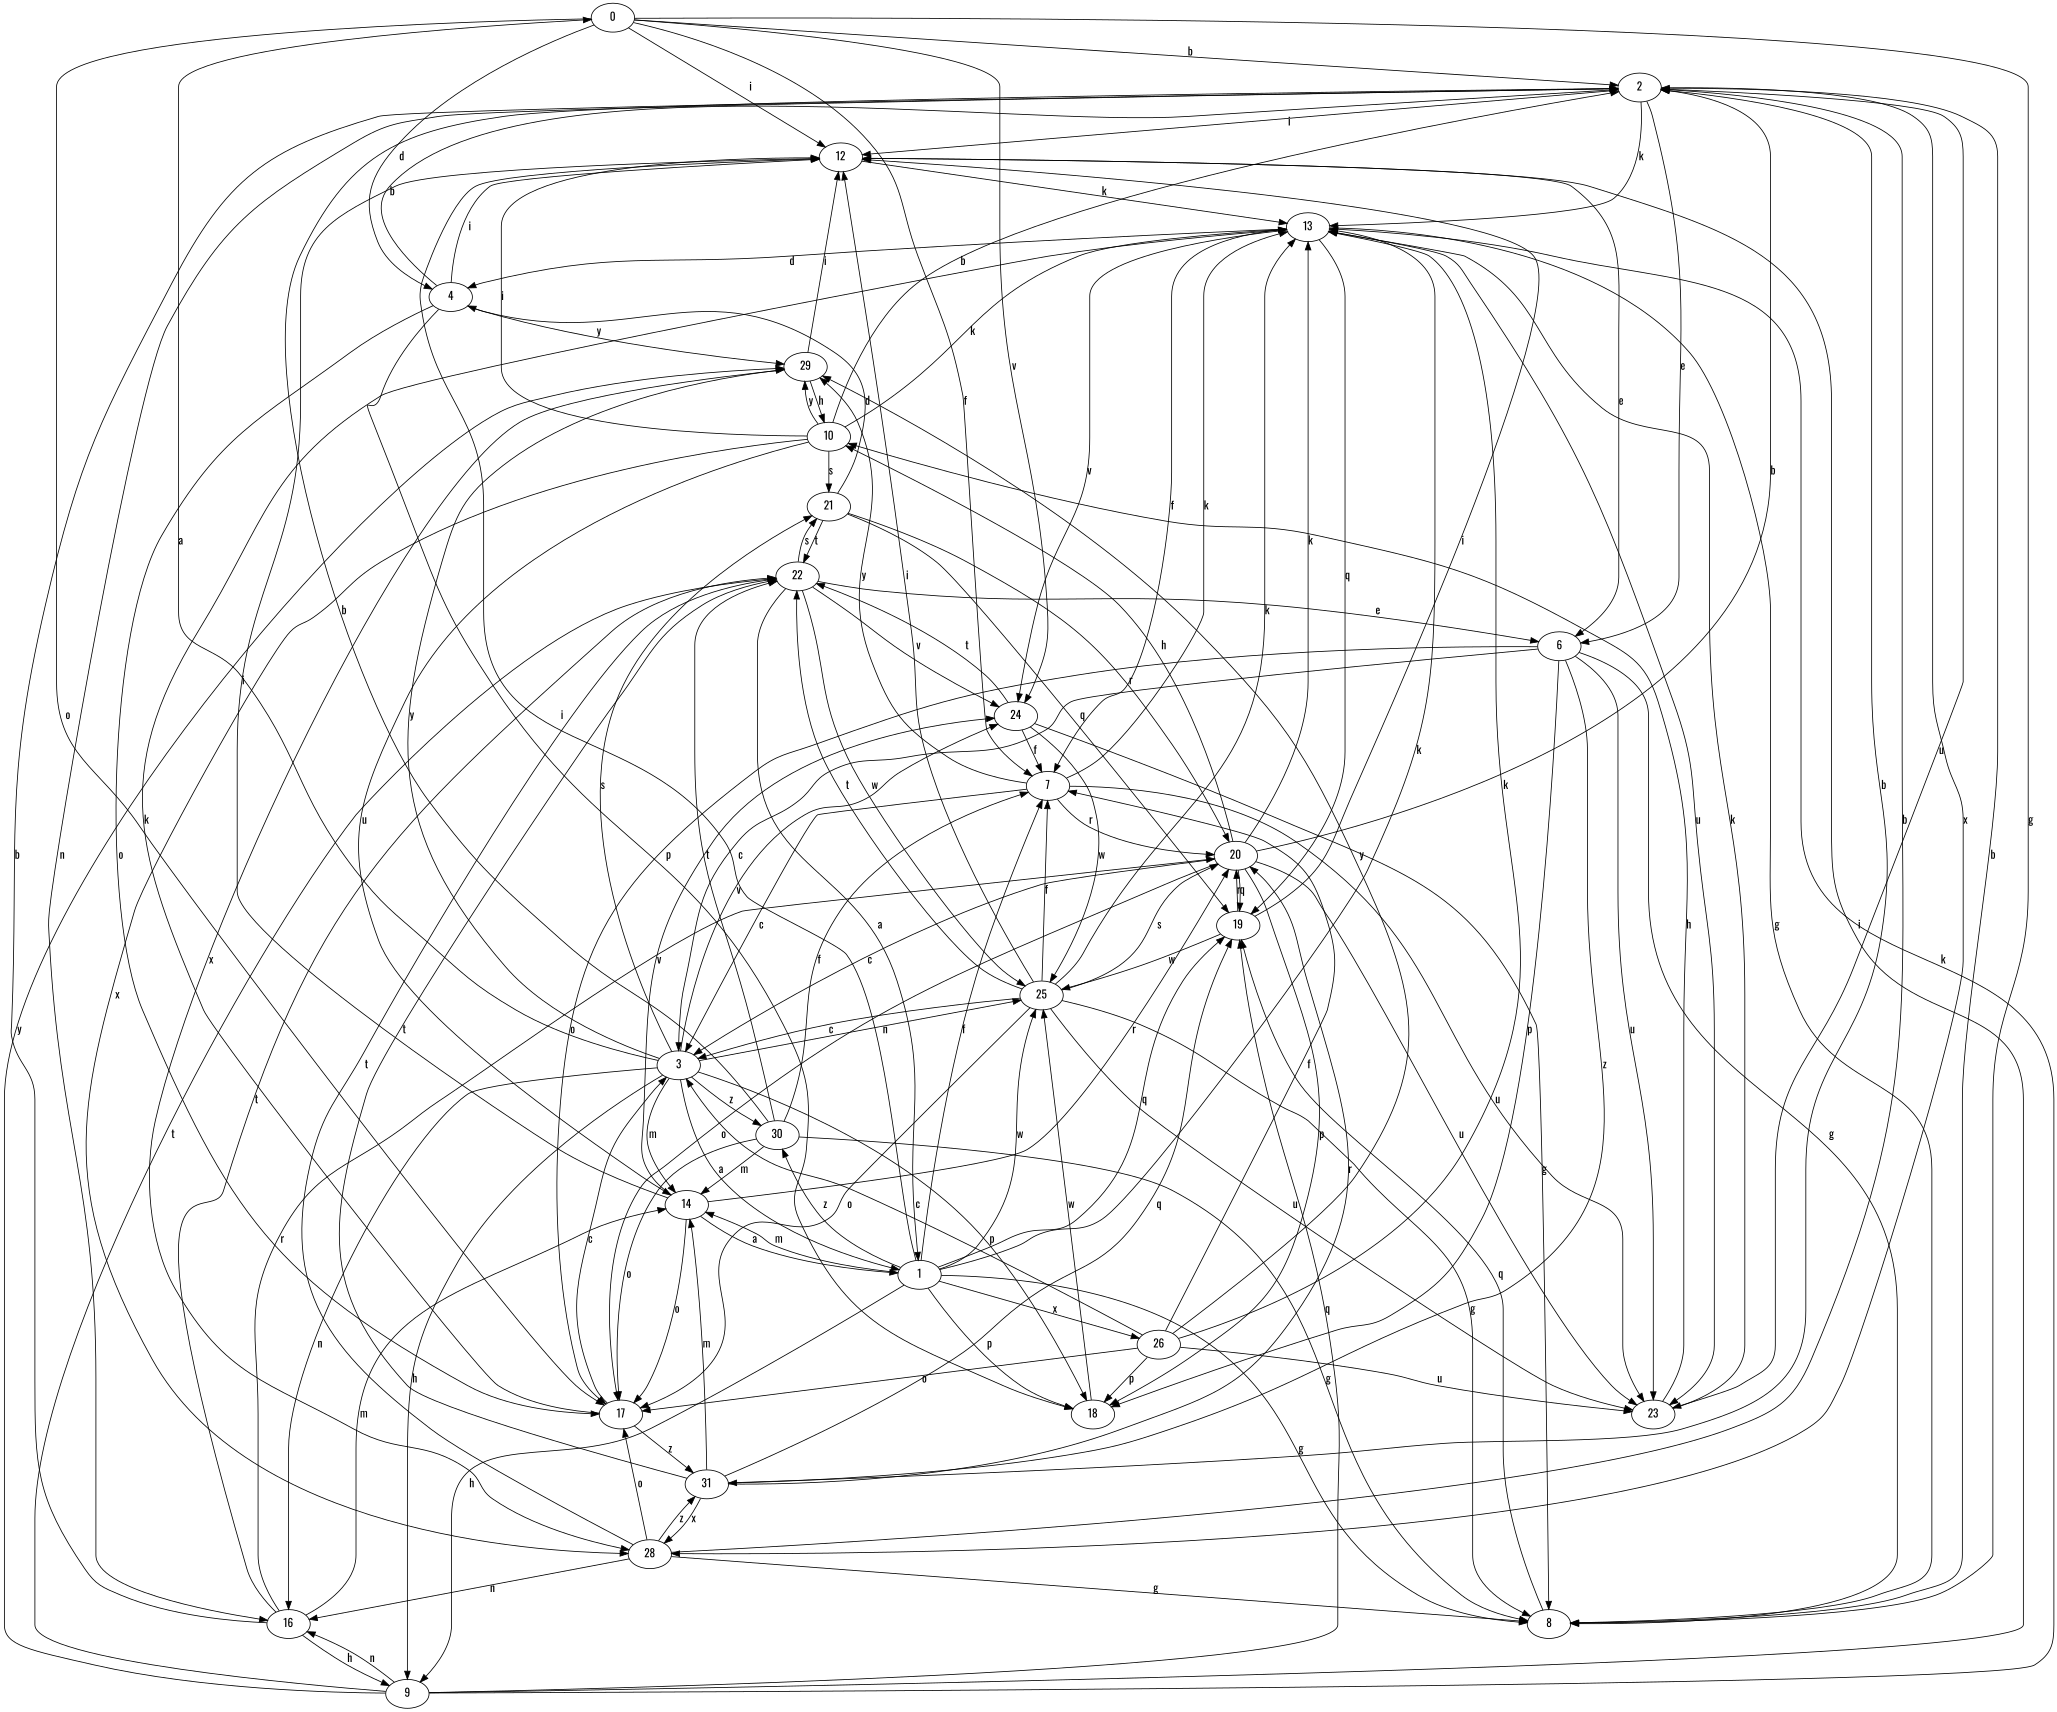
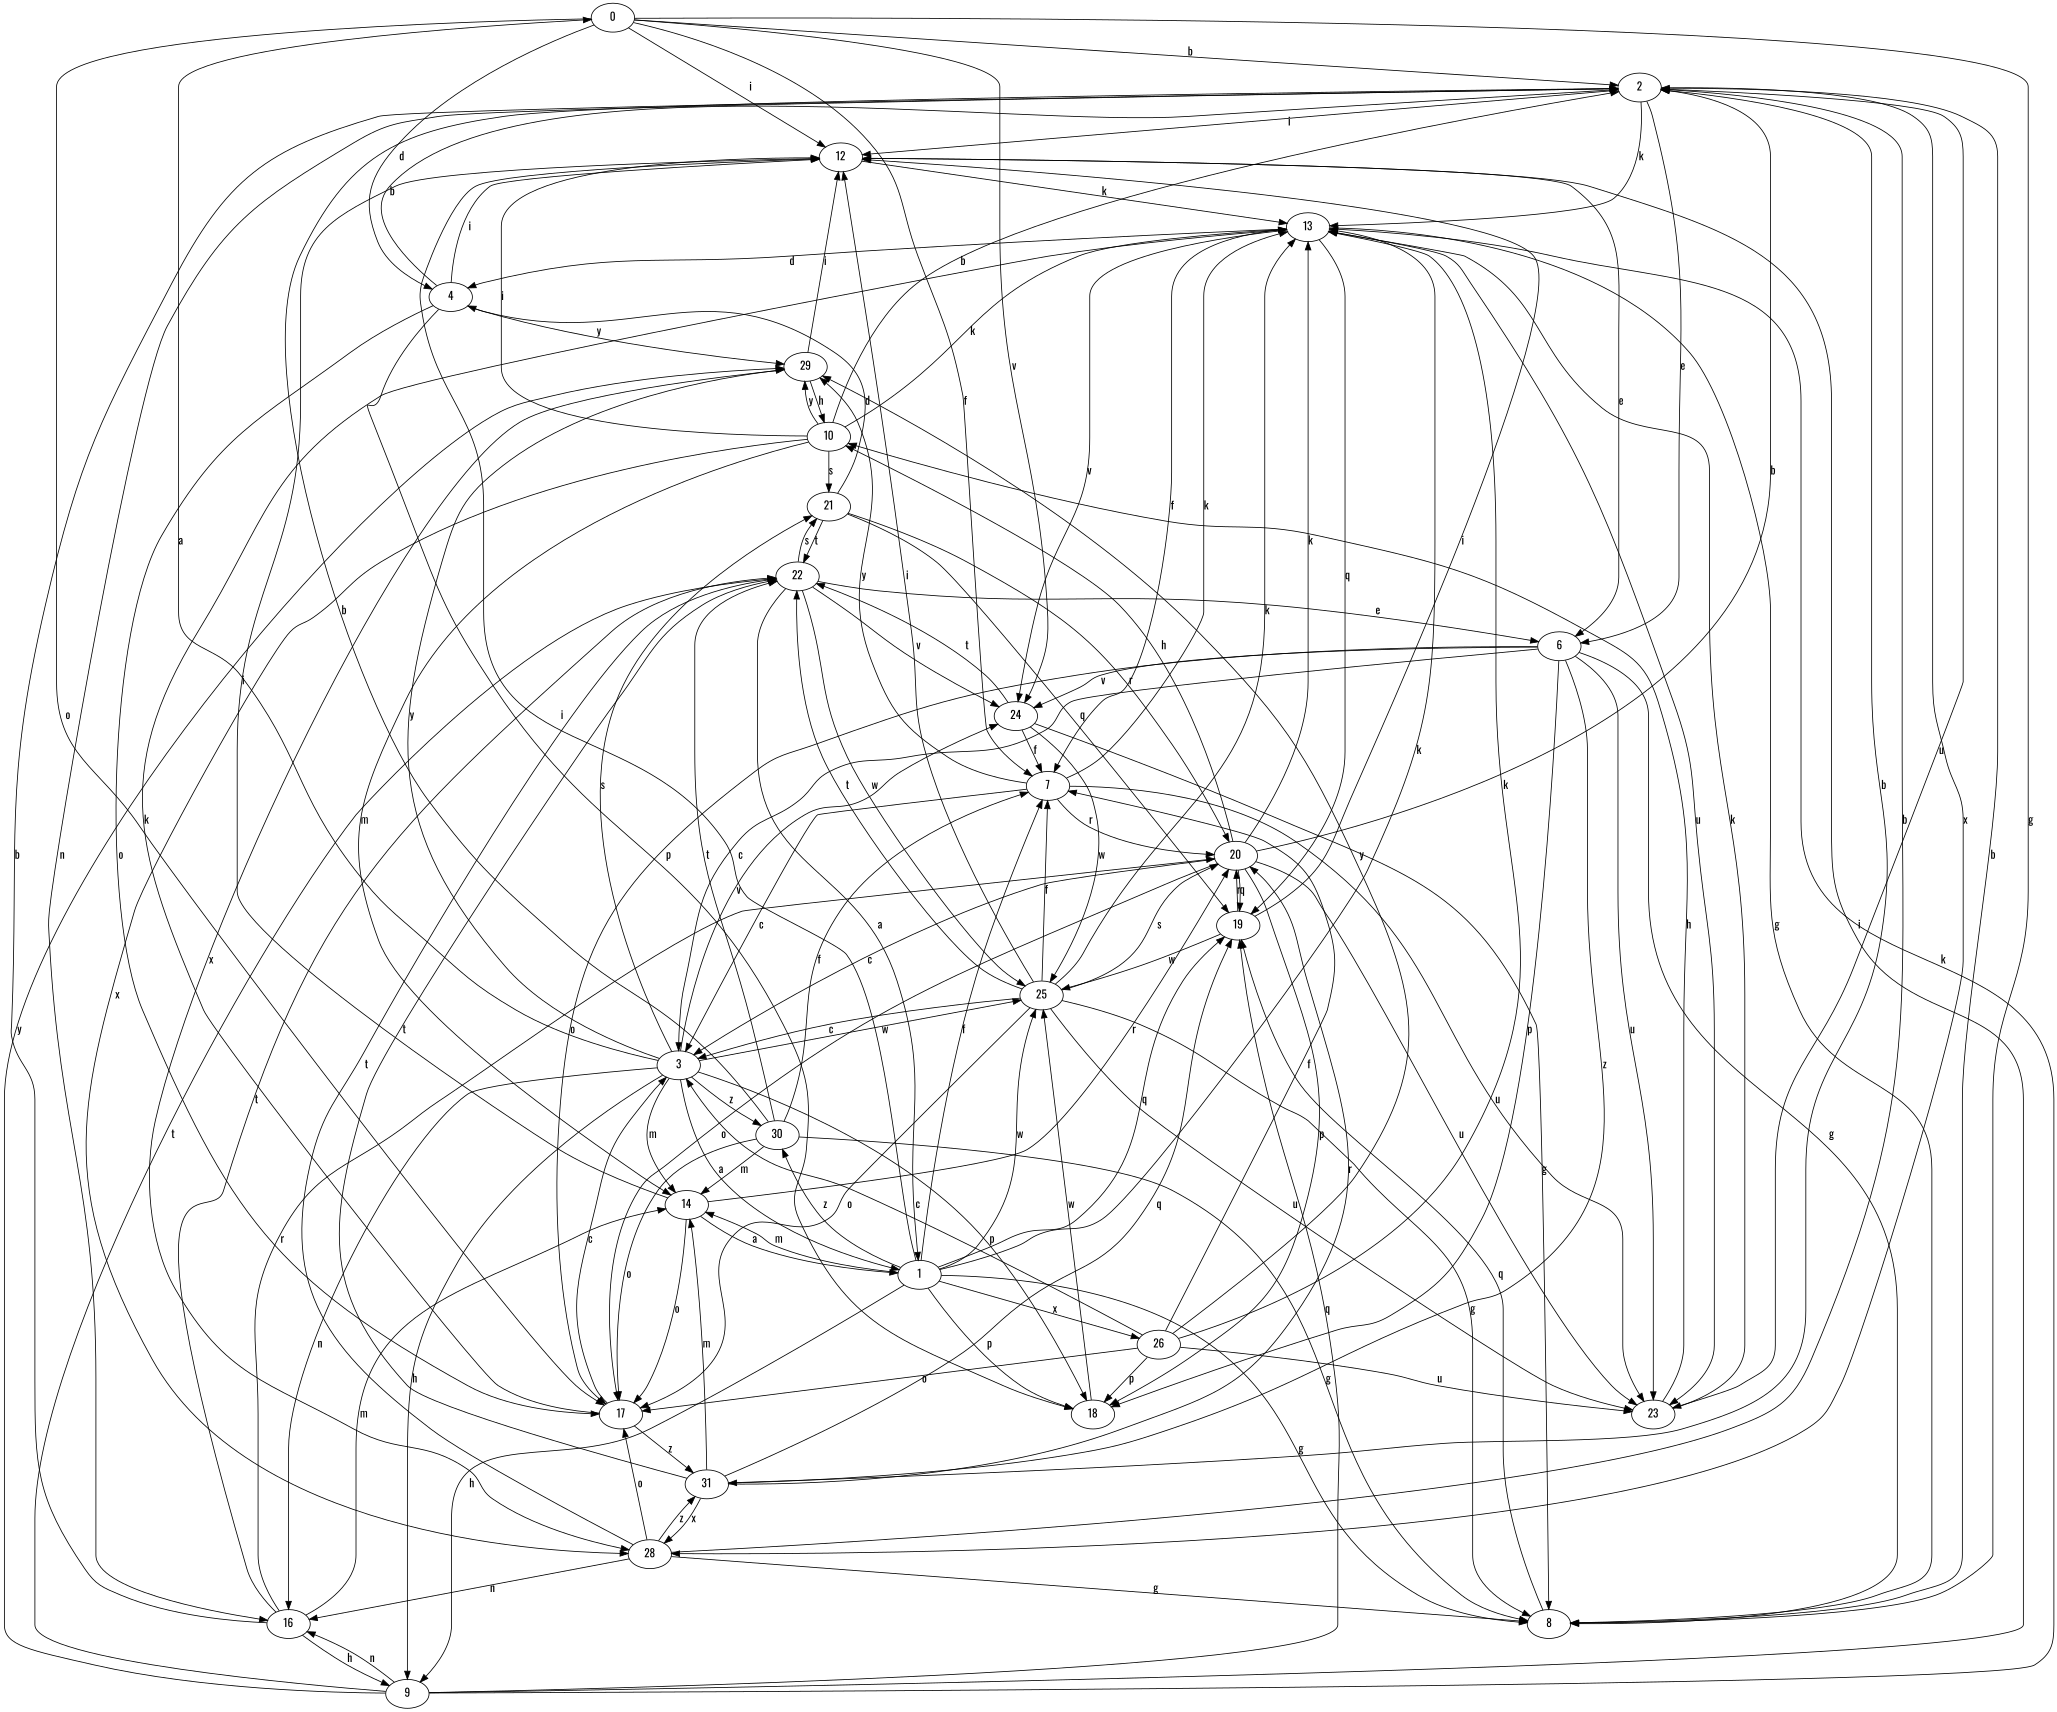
edge "10" -> "14": label "u" -> "m"
edge "14" -> "24": now "6" -> "24"
edge "3" -> "25": label "n" -> "w"
